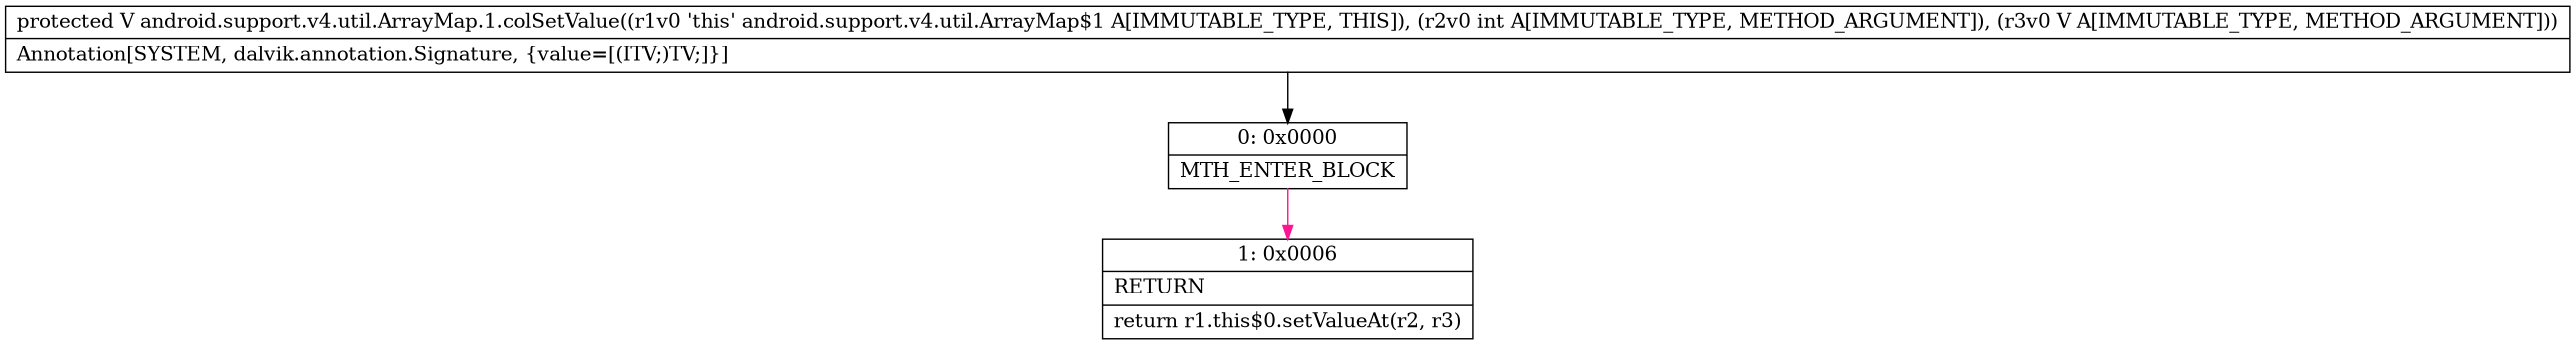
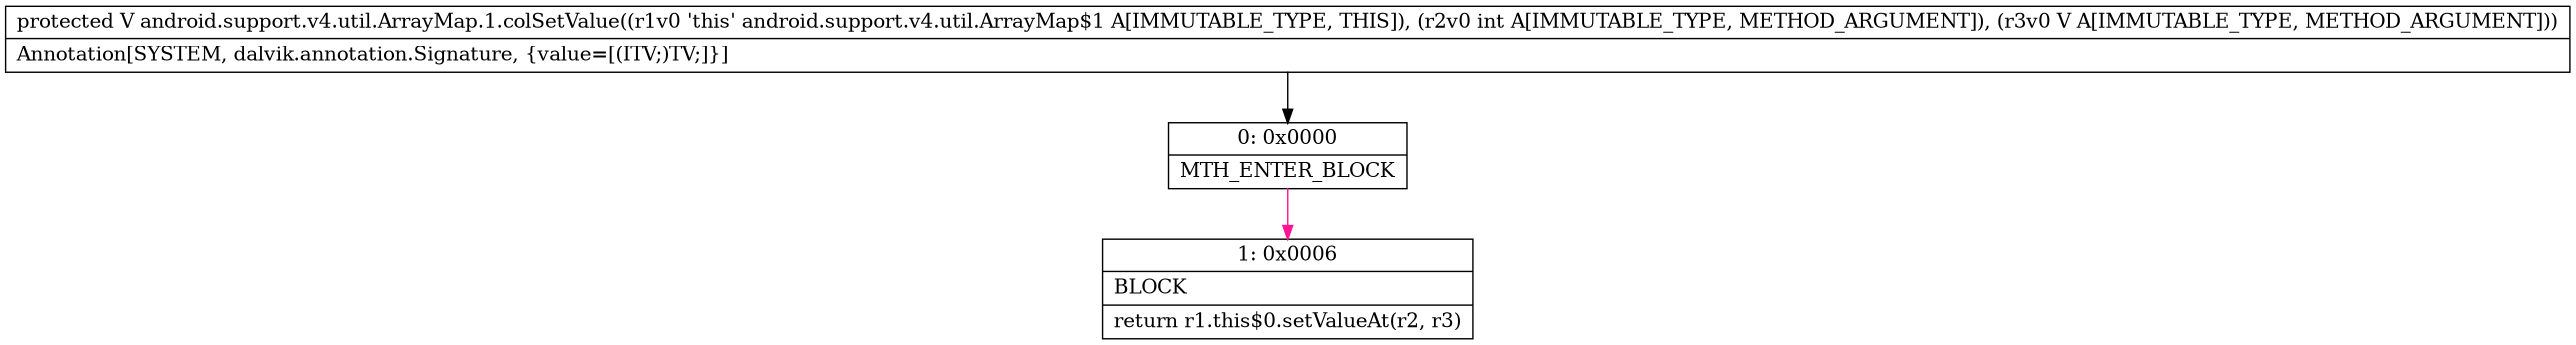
node "1: 0x0006": text "RETURN" -> "BLOCK"
